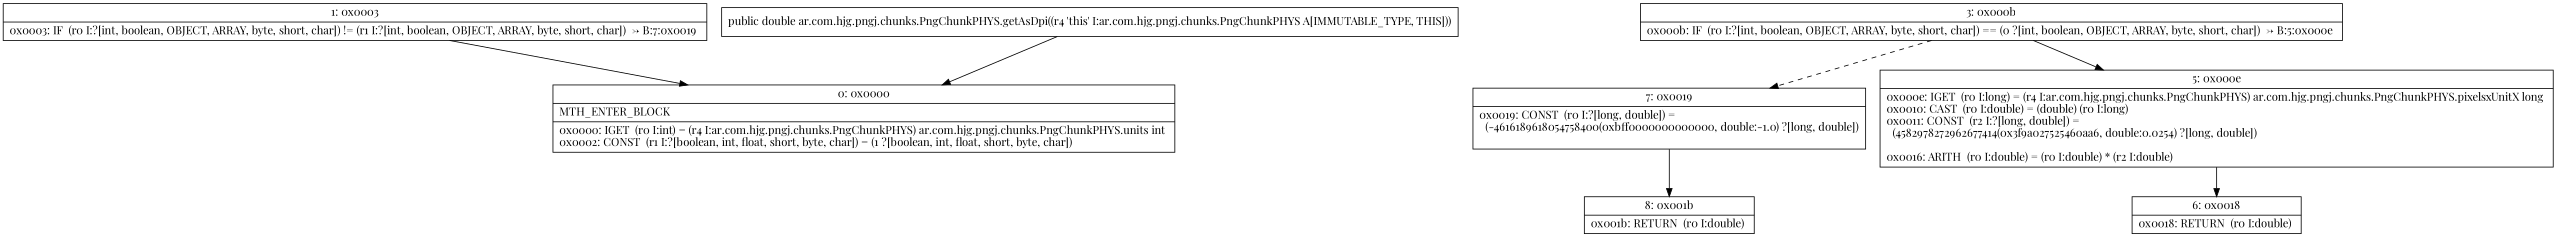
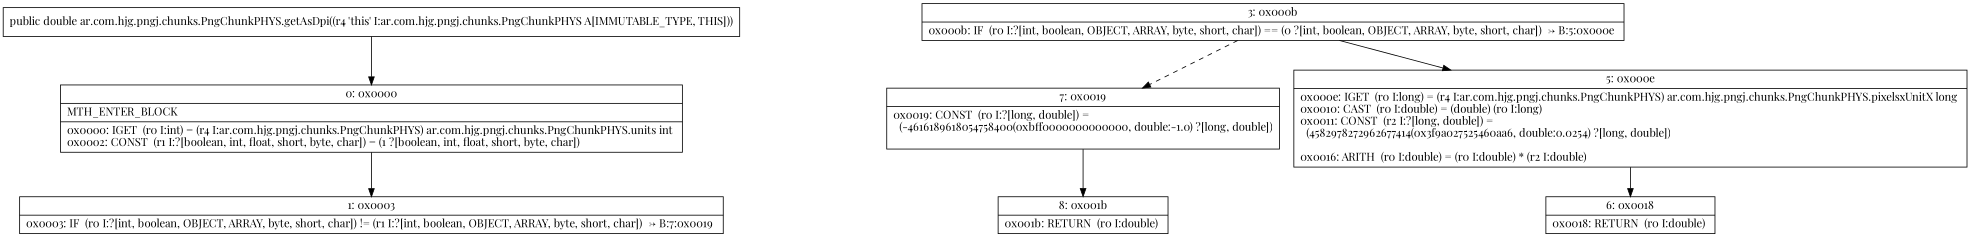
edge "1: 0x0003" -> "0: 0x0000": reversed
